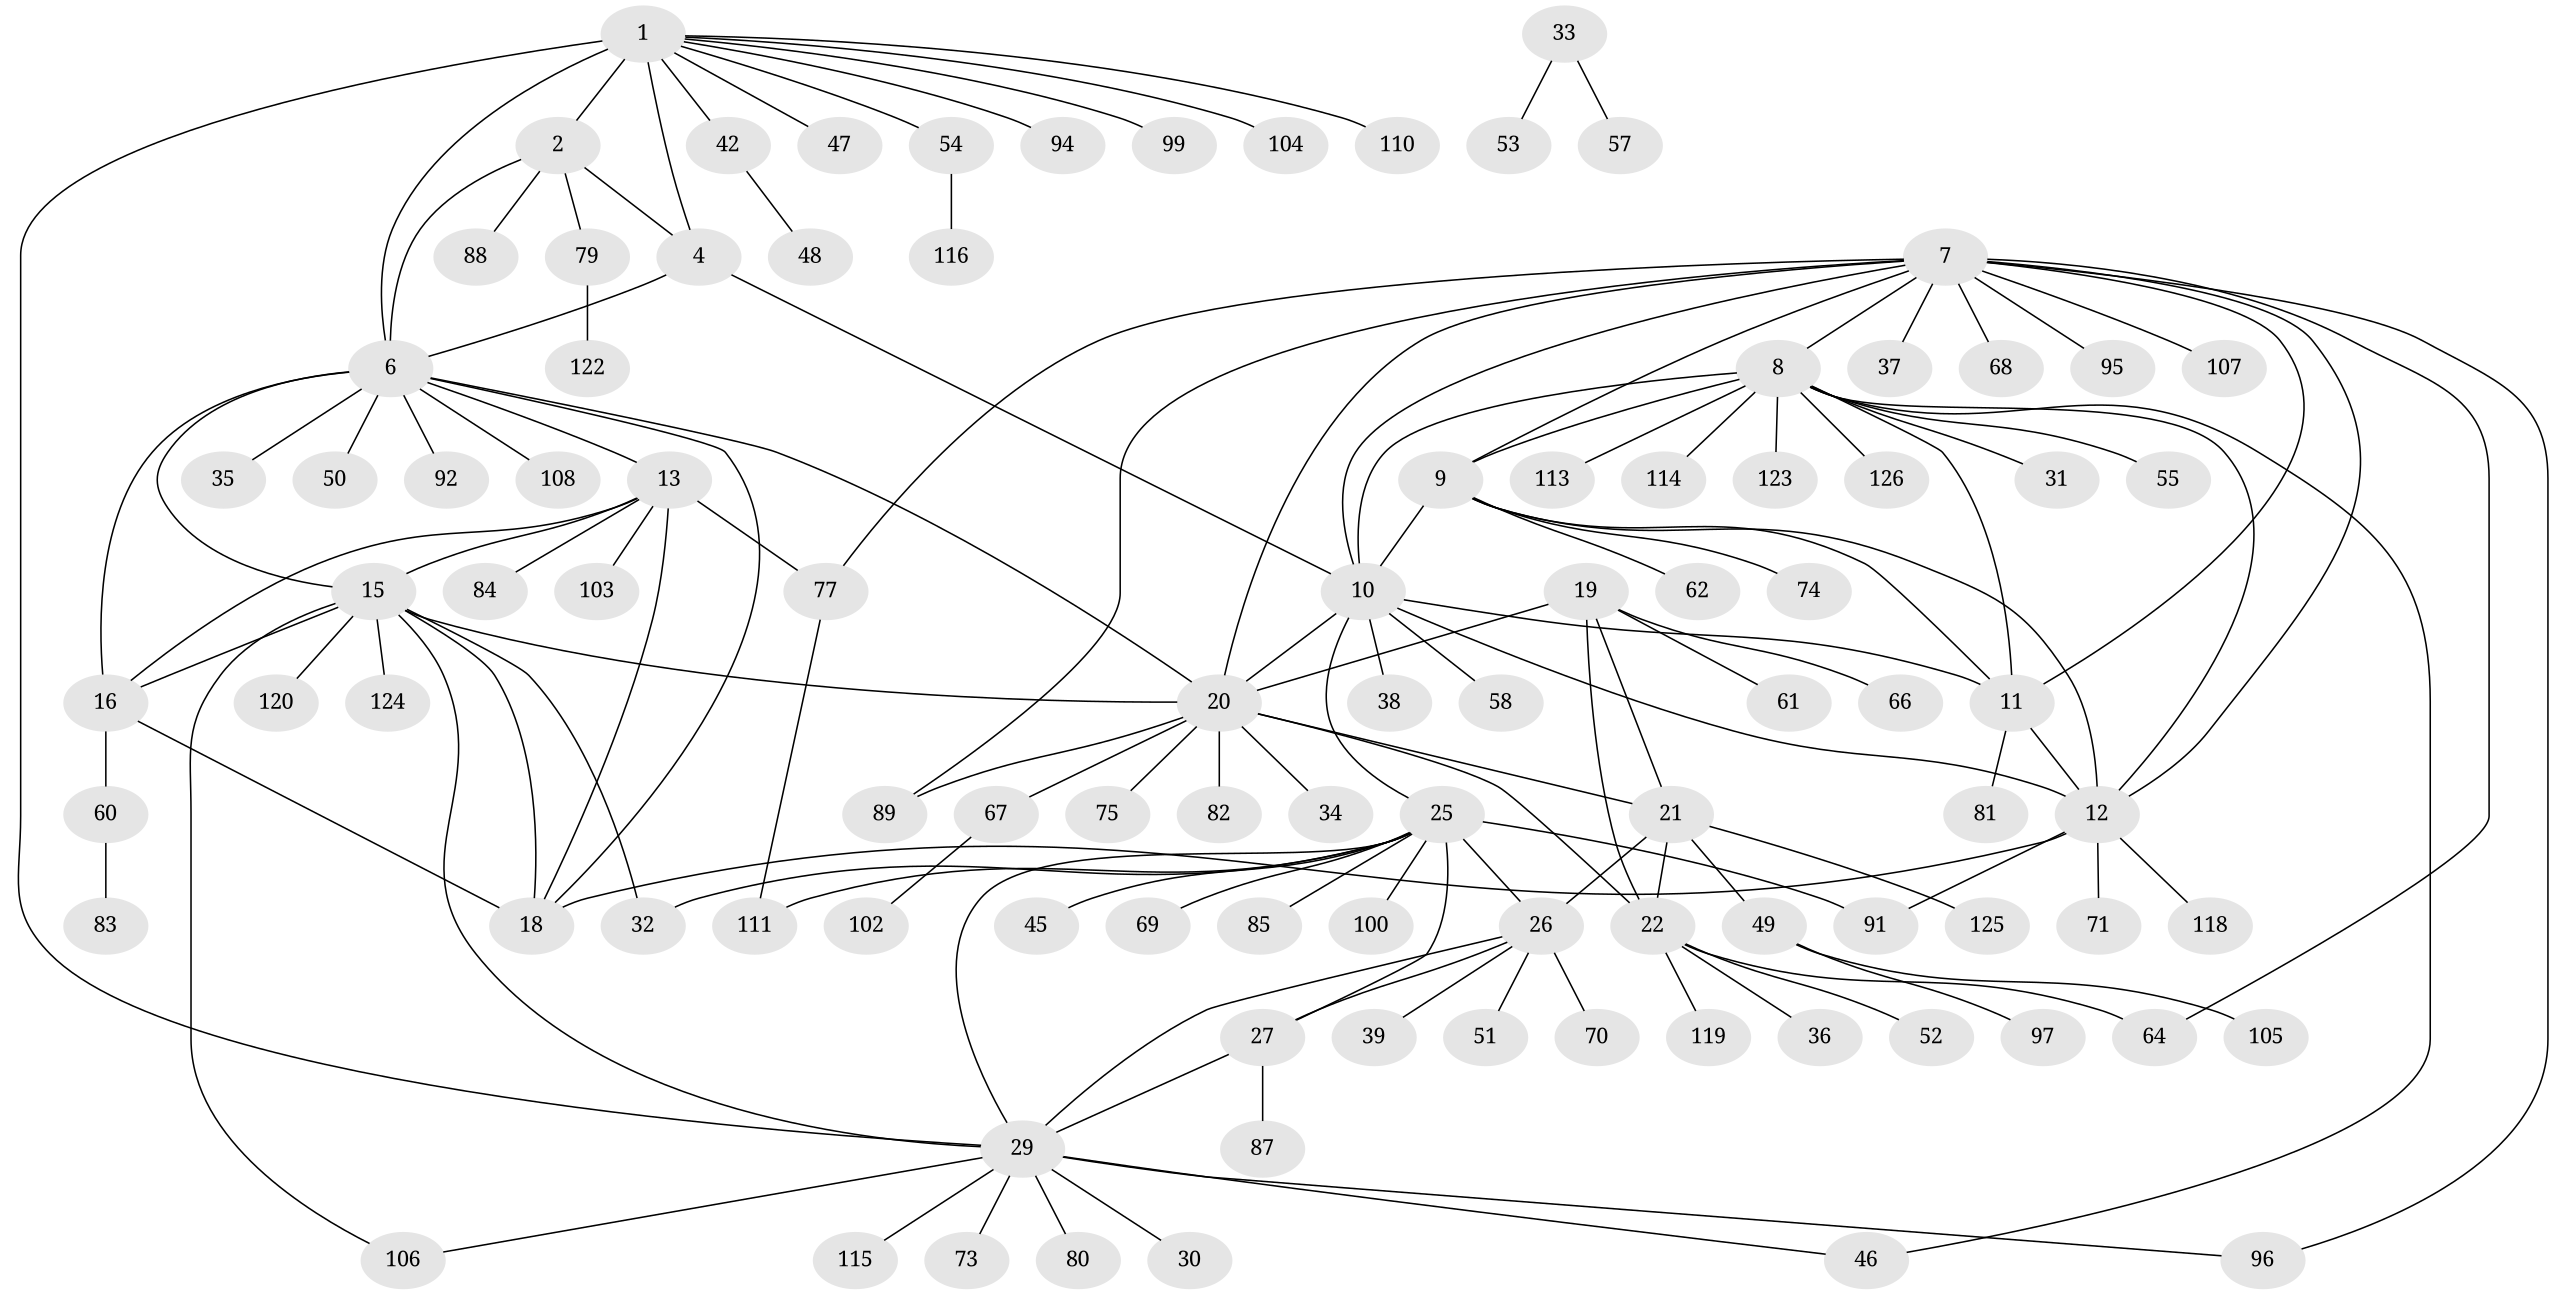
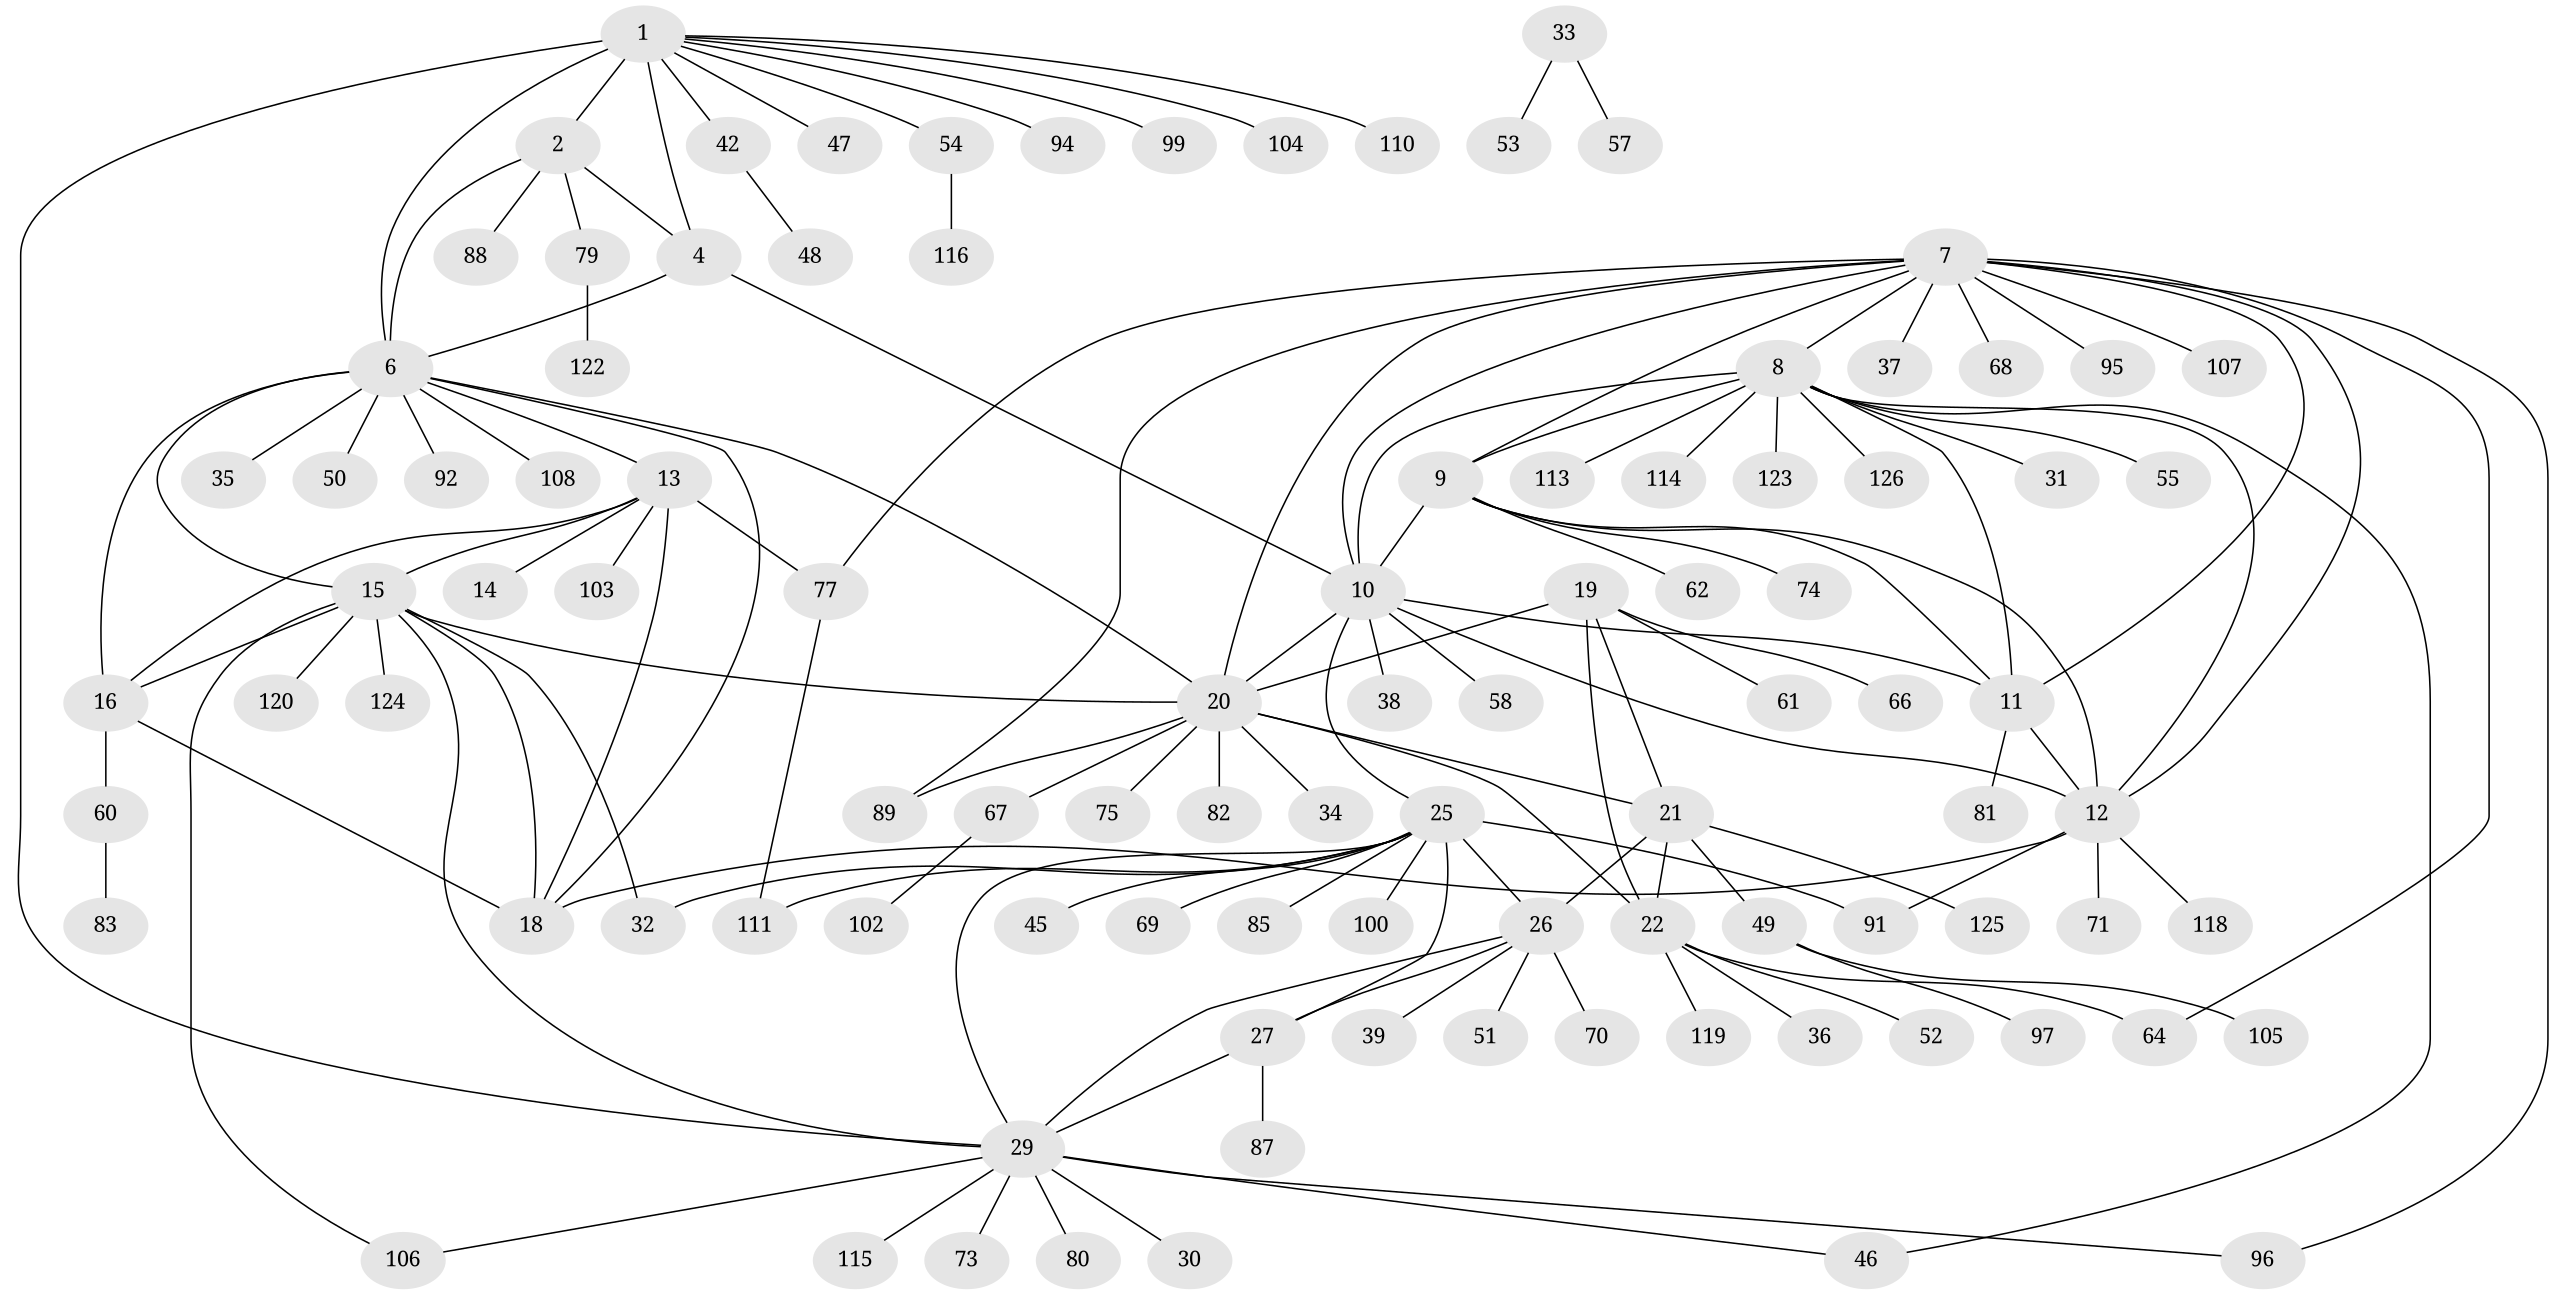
node "84": label "84" -> "14"
